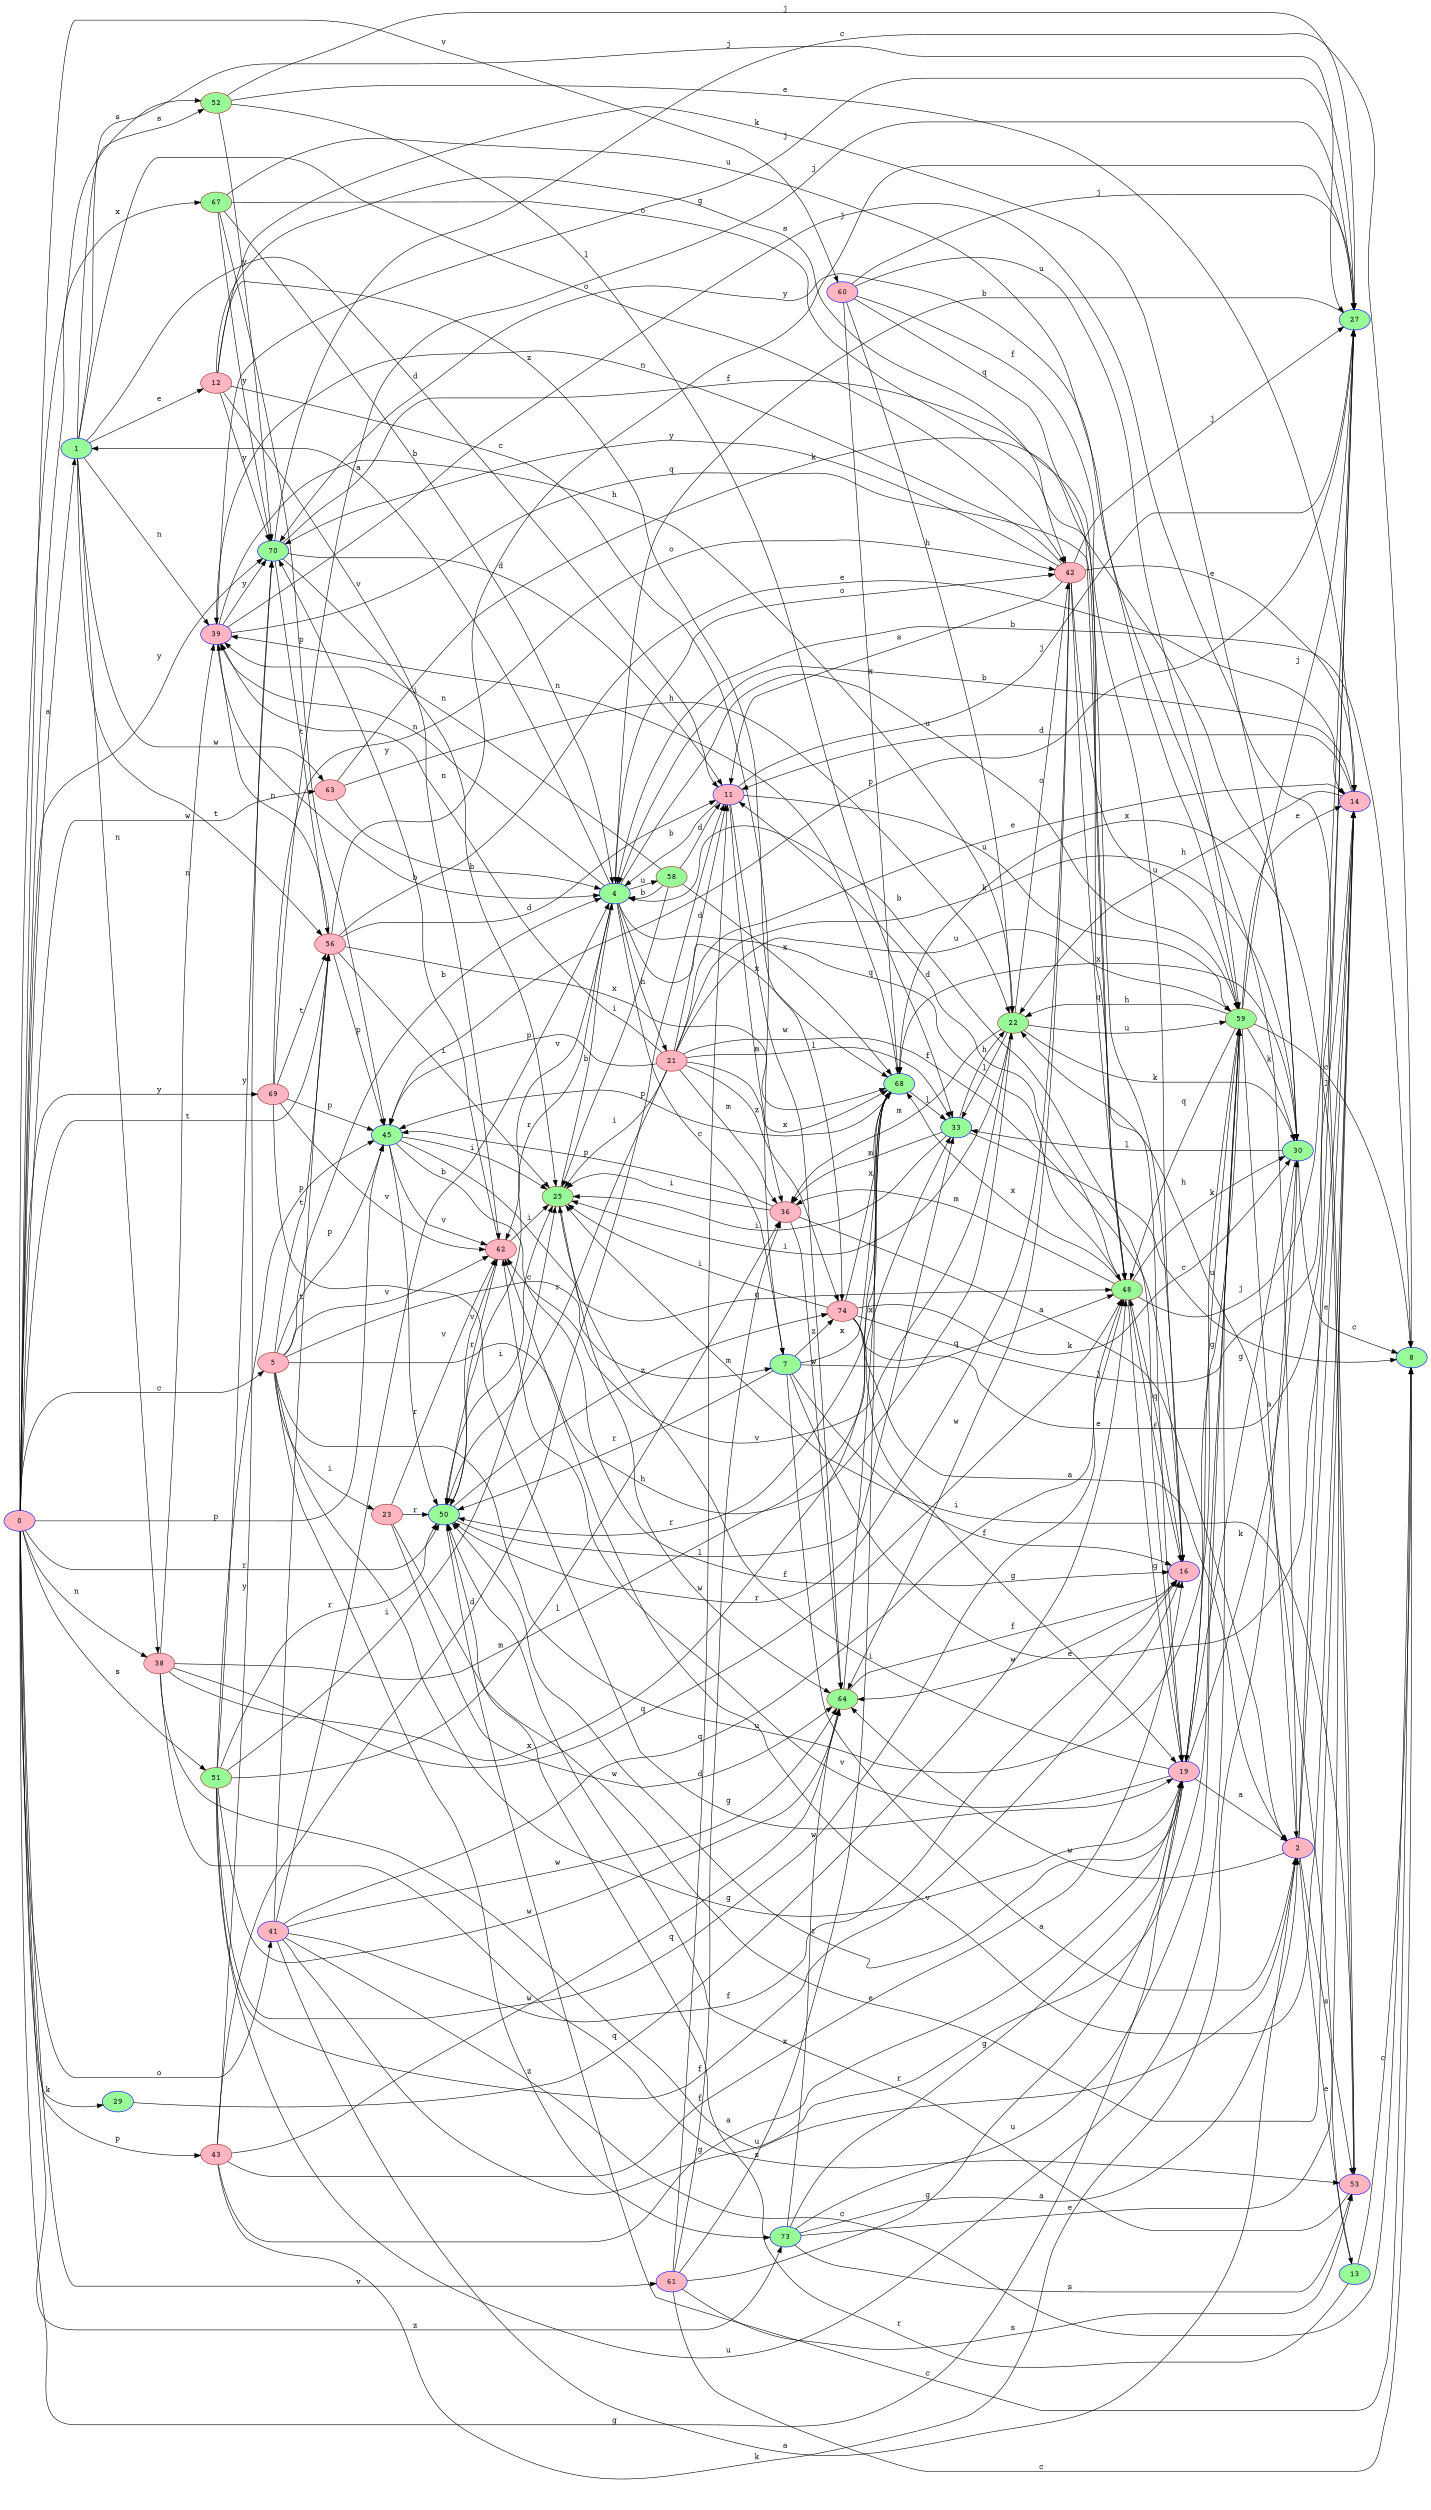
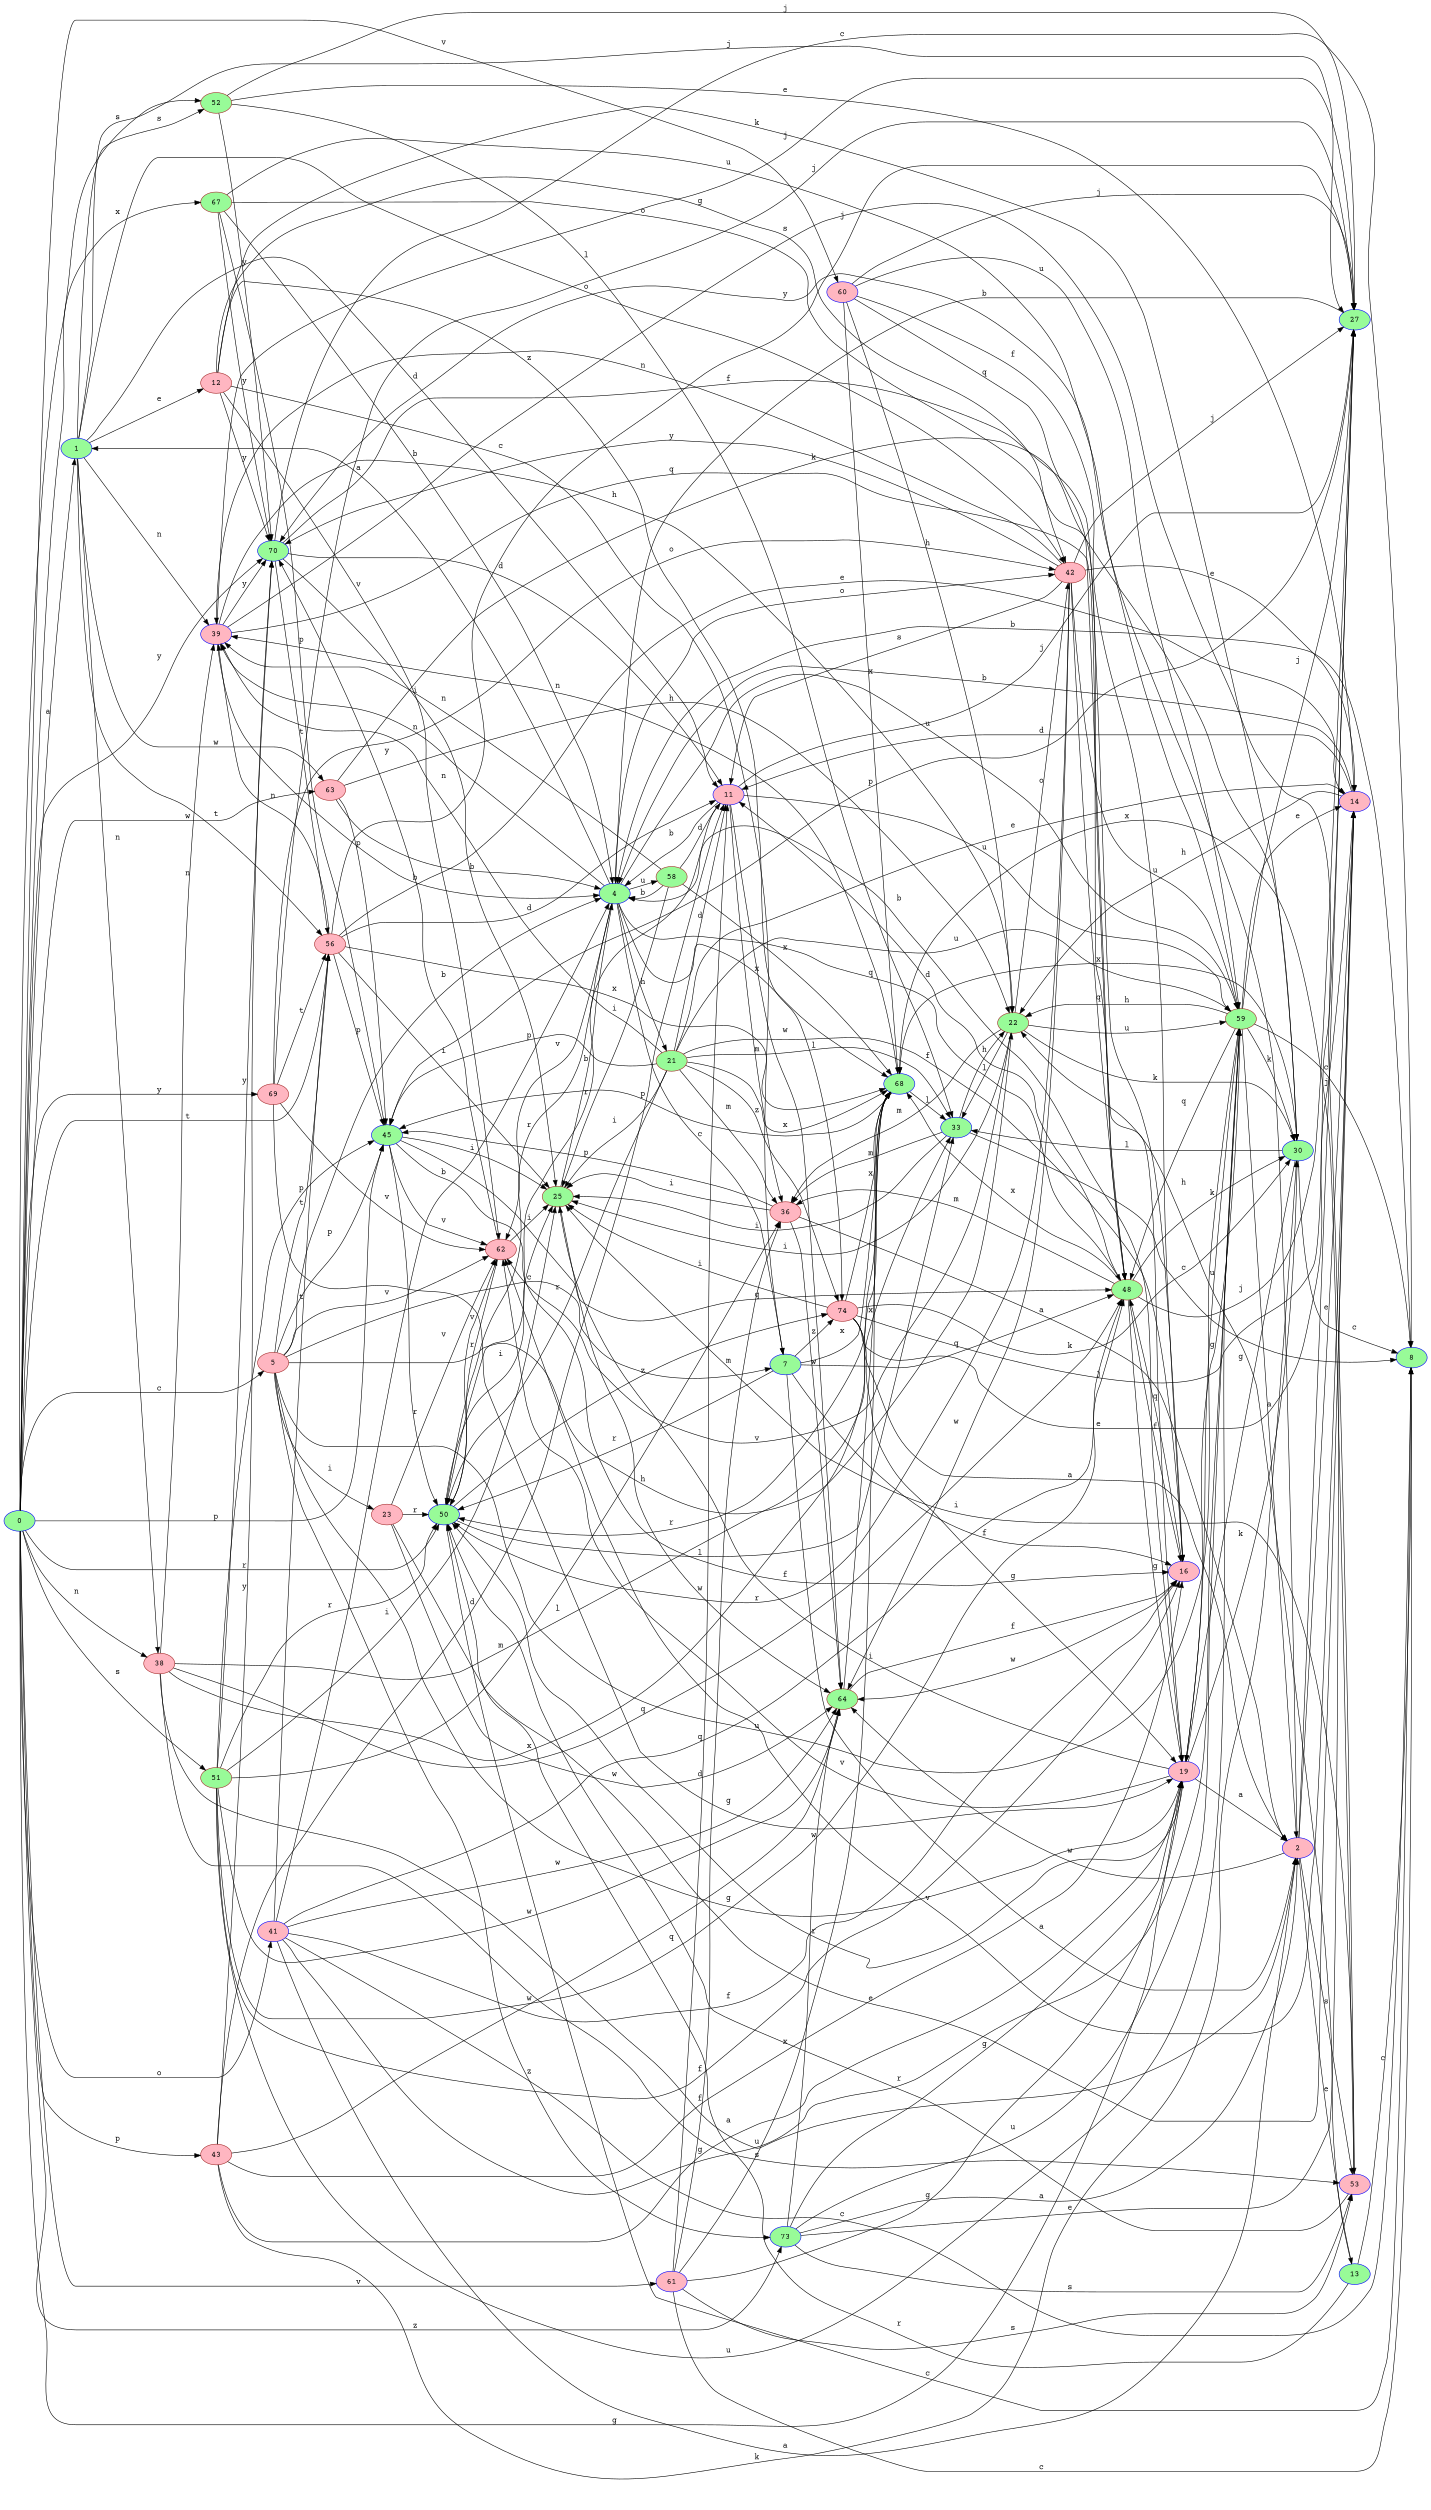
edge "21" -> "30": removed, label "k"
node "21": fillcolor lightpink -> palegreen
edge "69" -> "45": now "63" -> "45"
edge "11" -> "50": added, label "r"
node "0": fillcolor lightpink -> palegreen
edge "7" -> "14": removed, label "e"
node "29": removed
